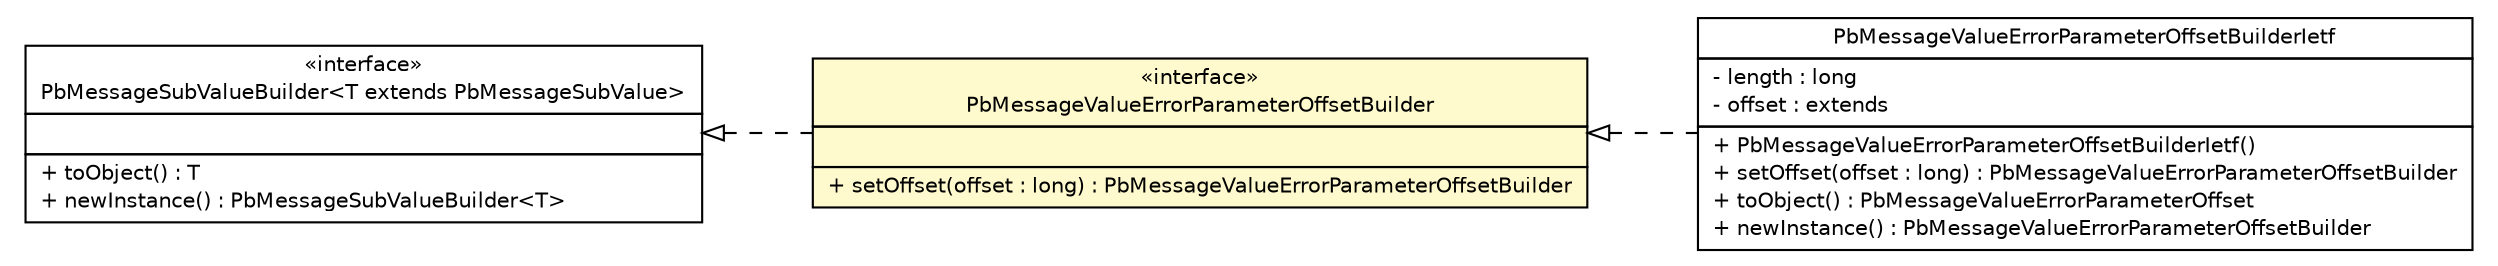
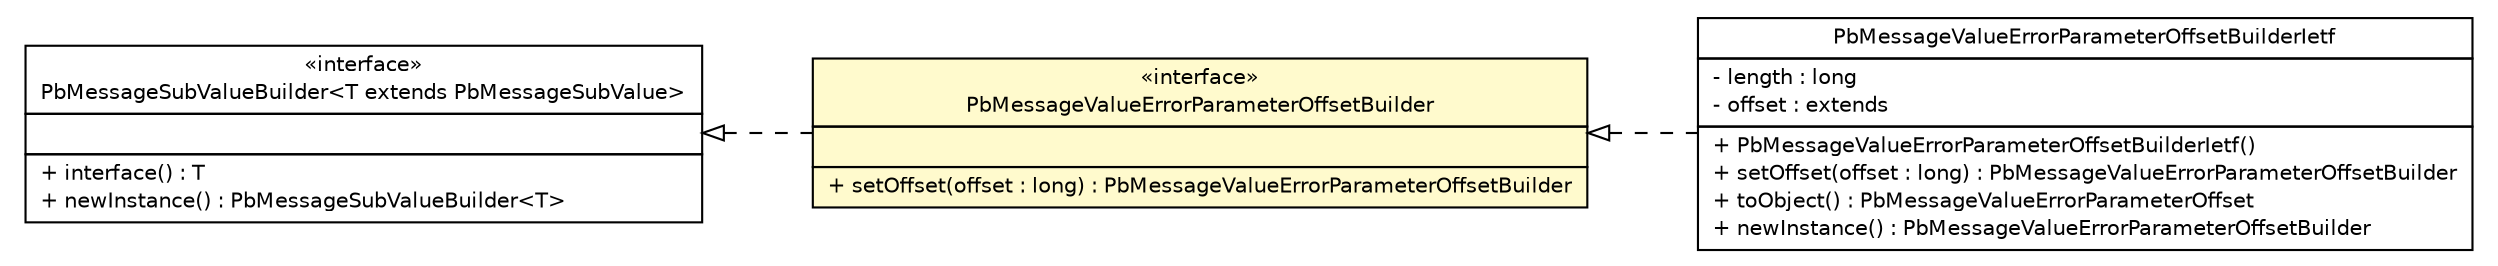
node "PbMessageSubValueBuilder<T extends PbMessageSubValue>": text "+ toObject() : T" -> "+ interface() : T"
